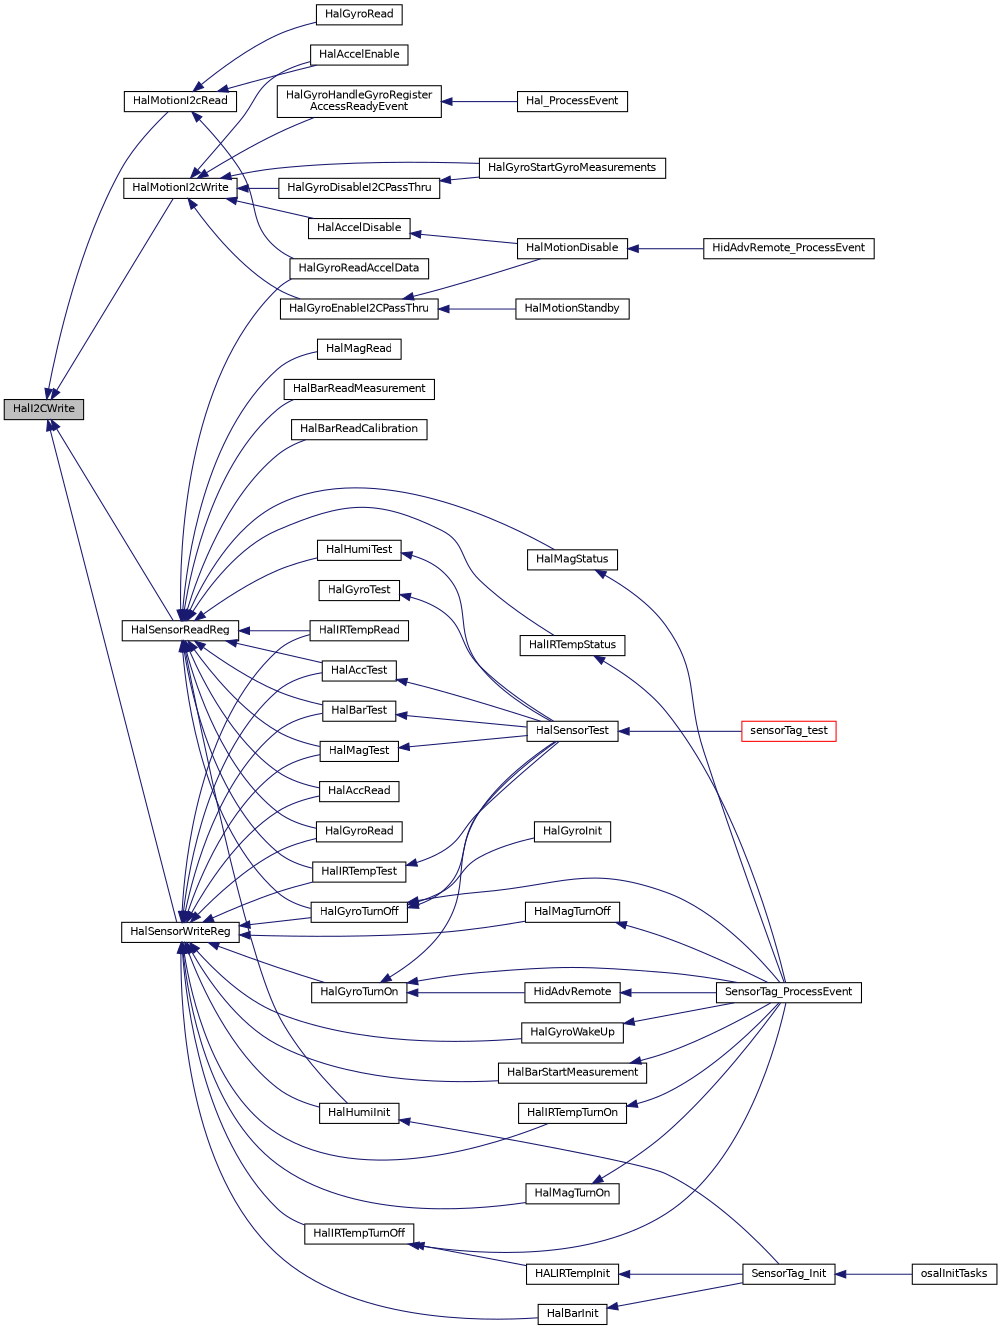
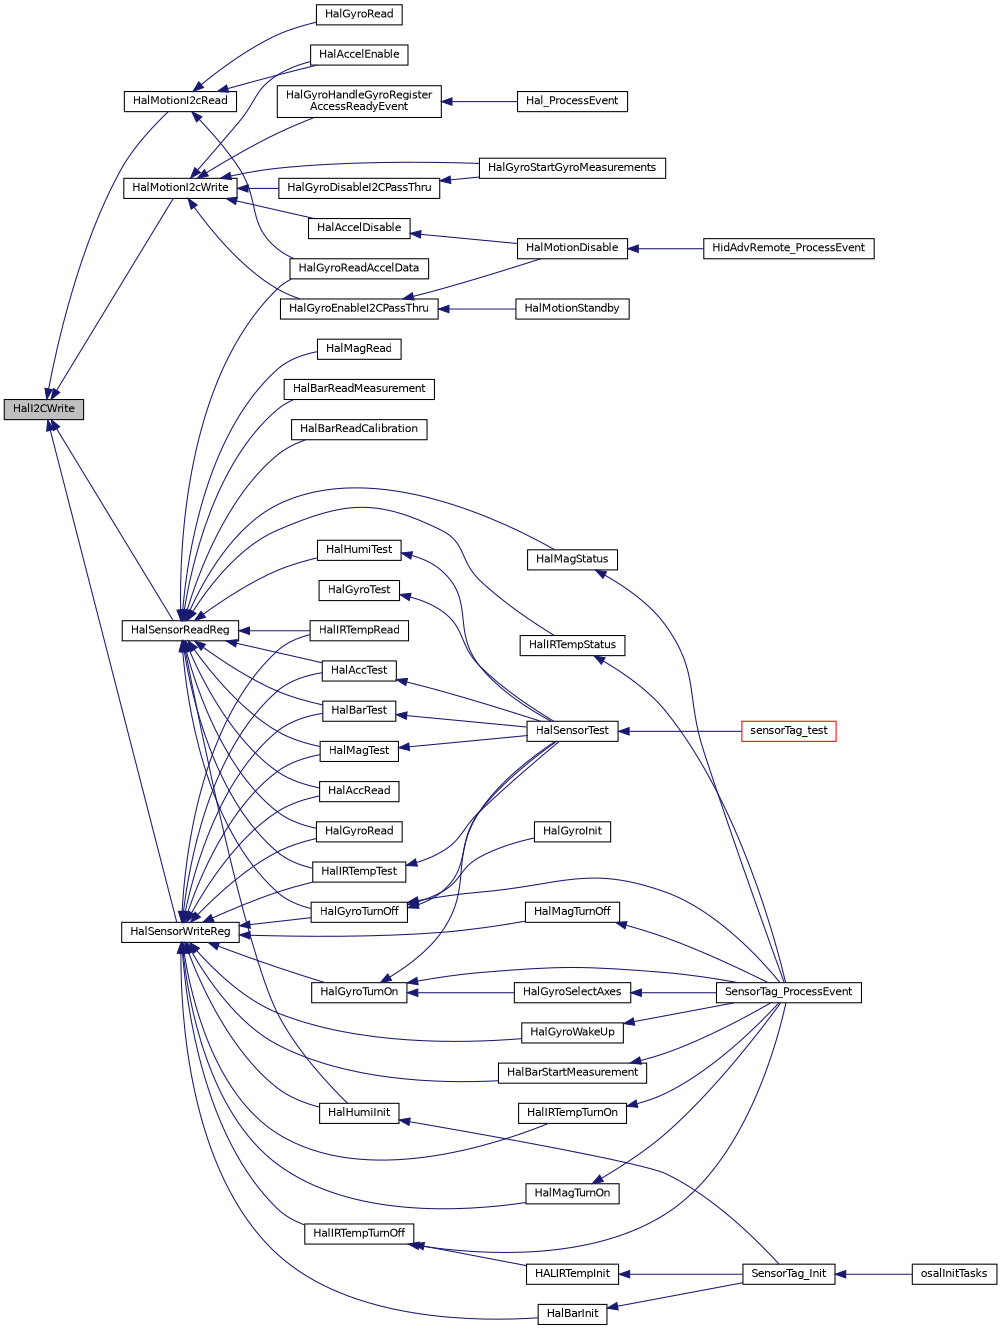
node "HidAdvRemote": label "HidAdvRemote" -> "HalGyroSelectAxes"
